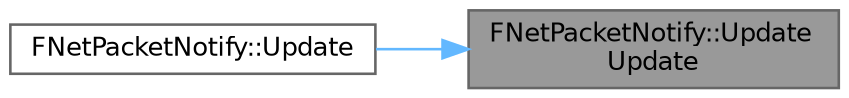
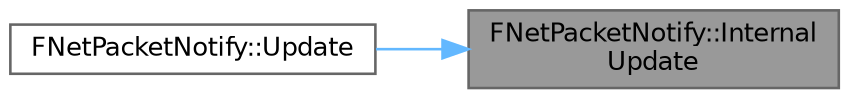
node "FNetPacketNotify::Update Update": label "FNetPacketNotify::Update Update" -> "FNetPacketNotify::Internal Update"
